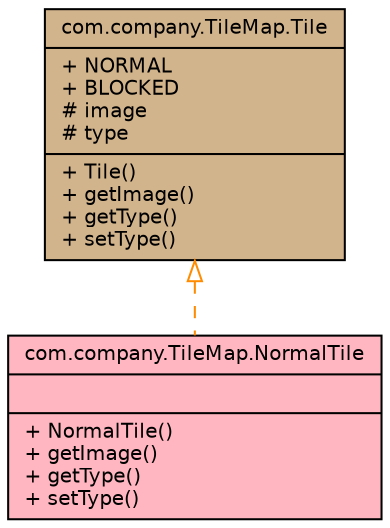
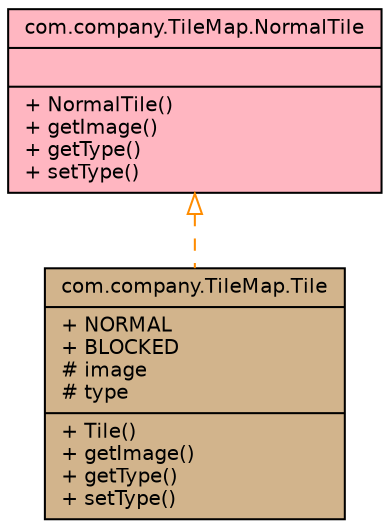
edge "com.company.TileMap.NormalTile" -> "com.company.TileMap.Tile": reversed
